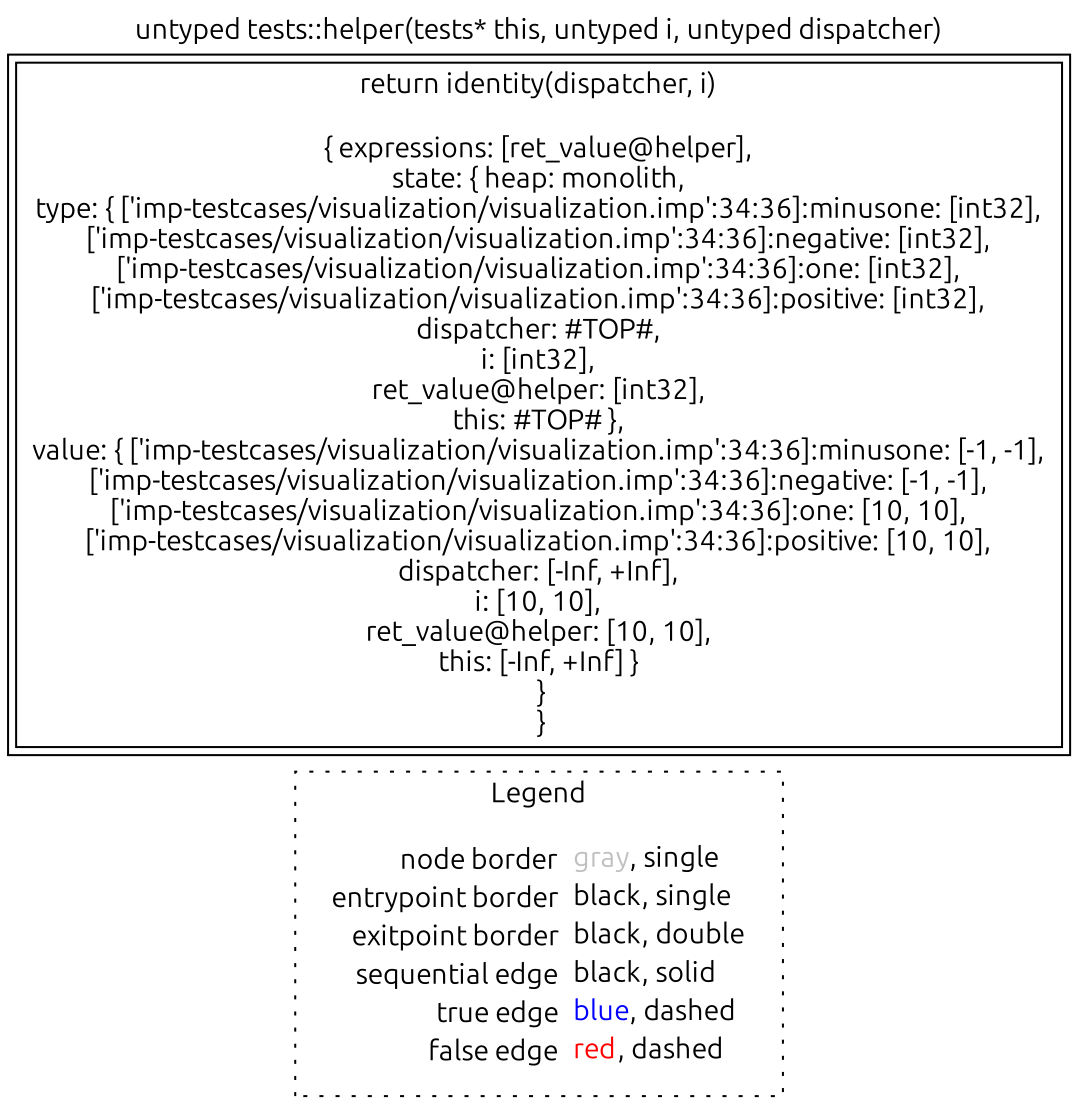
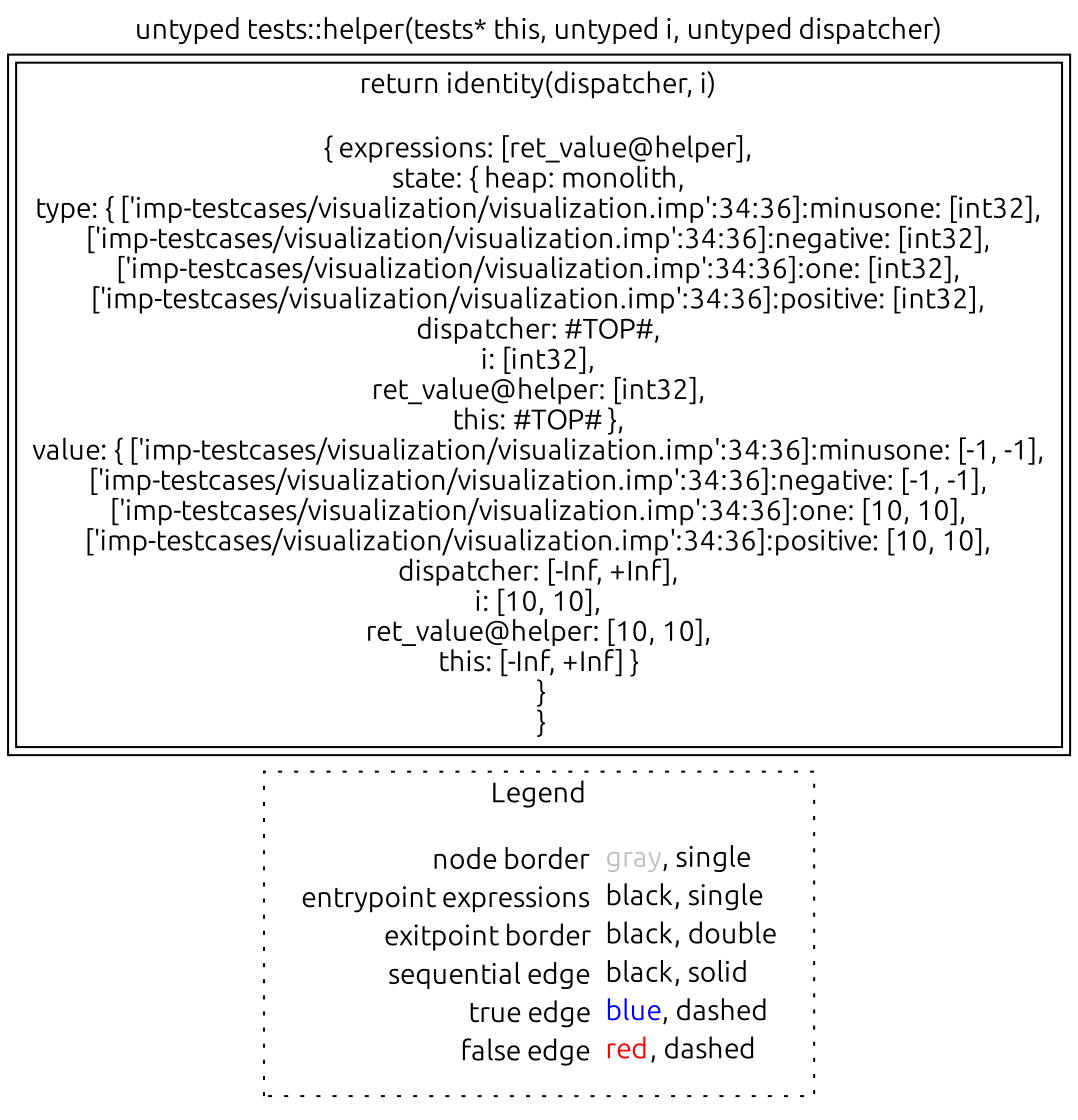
node "node border": text "entrypoint border" -> "entrypoint expressions"
